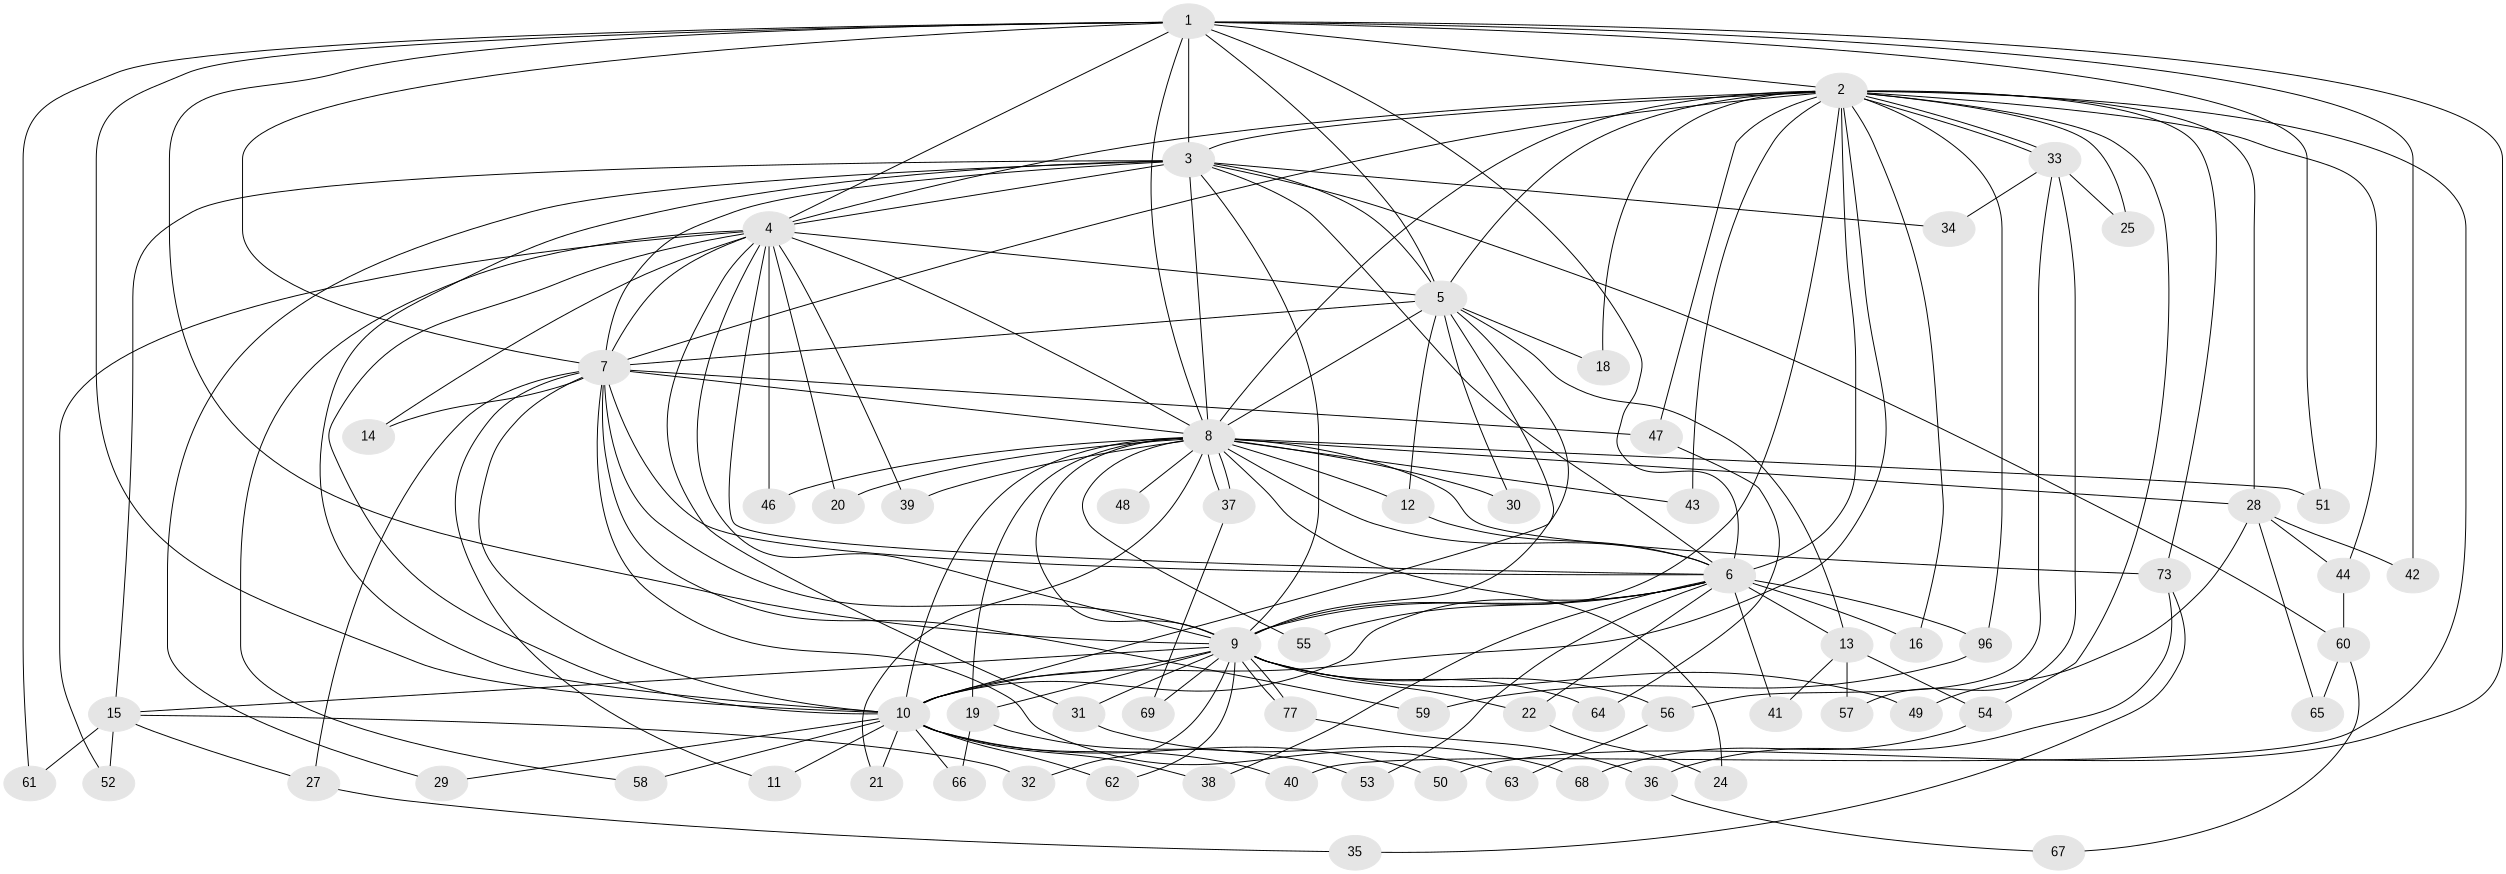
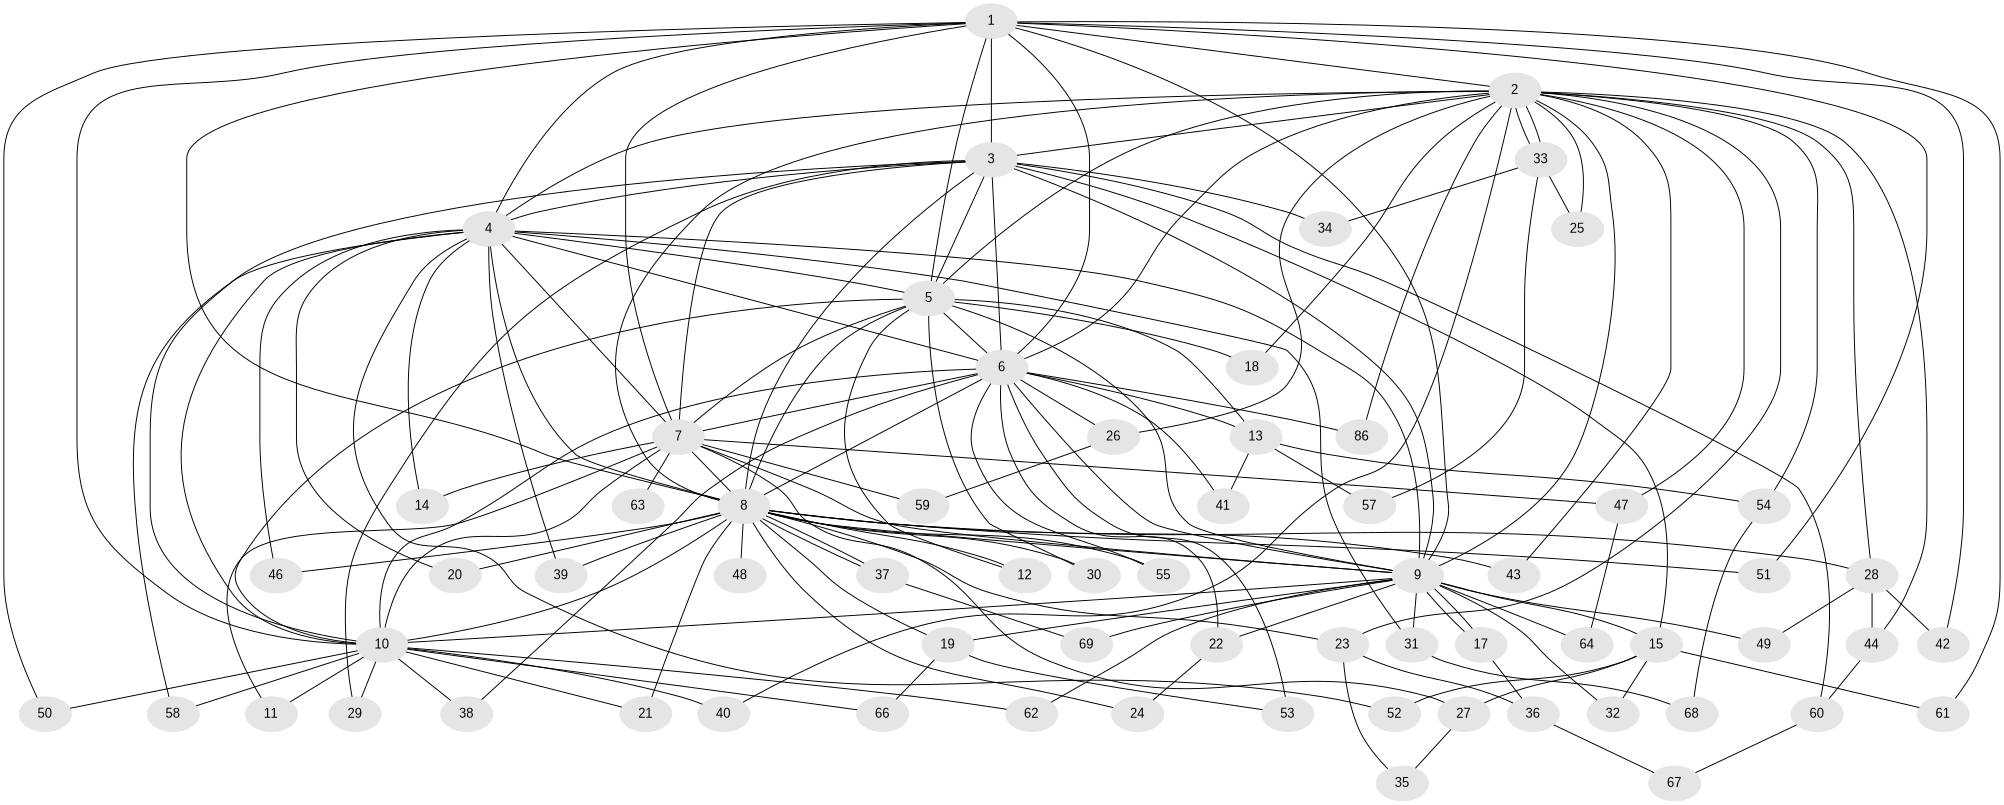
edge "2" -- "7": removed
edge "12" -- "6": now "5" -- "6"
node "73": label "73" -> "23"
edge "2" -- "10": removed
node "16": label "16" -> "86"
node "96": label "96" -> "26"
node "77": label "77" -> "17"
node "56": removed
node "65": removed
